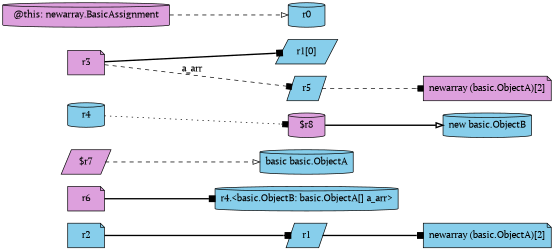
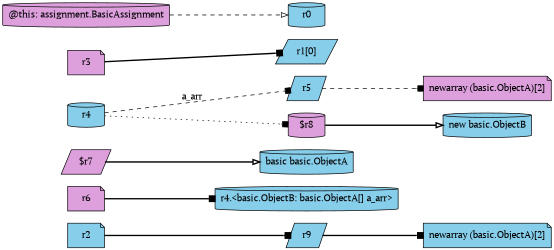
node "@this: newarray.BasicAssignment": label "@this: newarray.BasicAssignment" -> "@this: assignment.BasicAssignment"
edge "r3" -> "r5": now "r4" -> "r5"
edge "$r7" -> "basic basic.ObjectA": style dashed -> bold
node "r1": label "r1" -> "r9"
